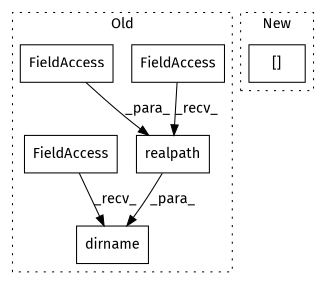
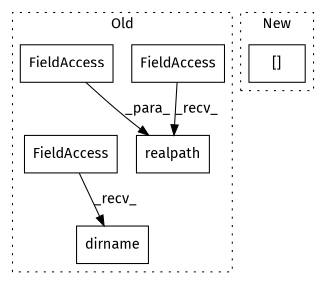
edge "realpath" -> "dirname": removed, label "_para_"
